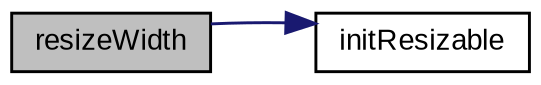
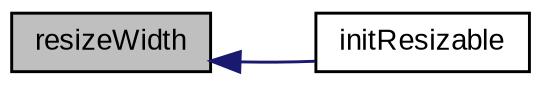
edge "resizeWidth" -> "initResizable": reversed
